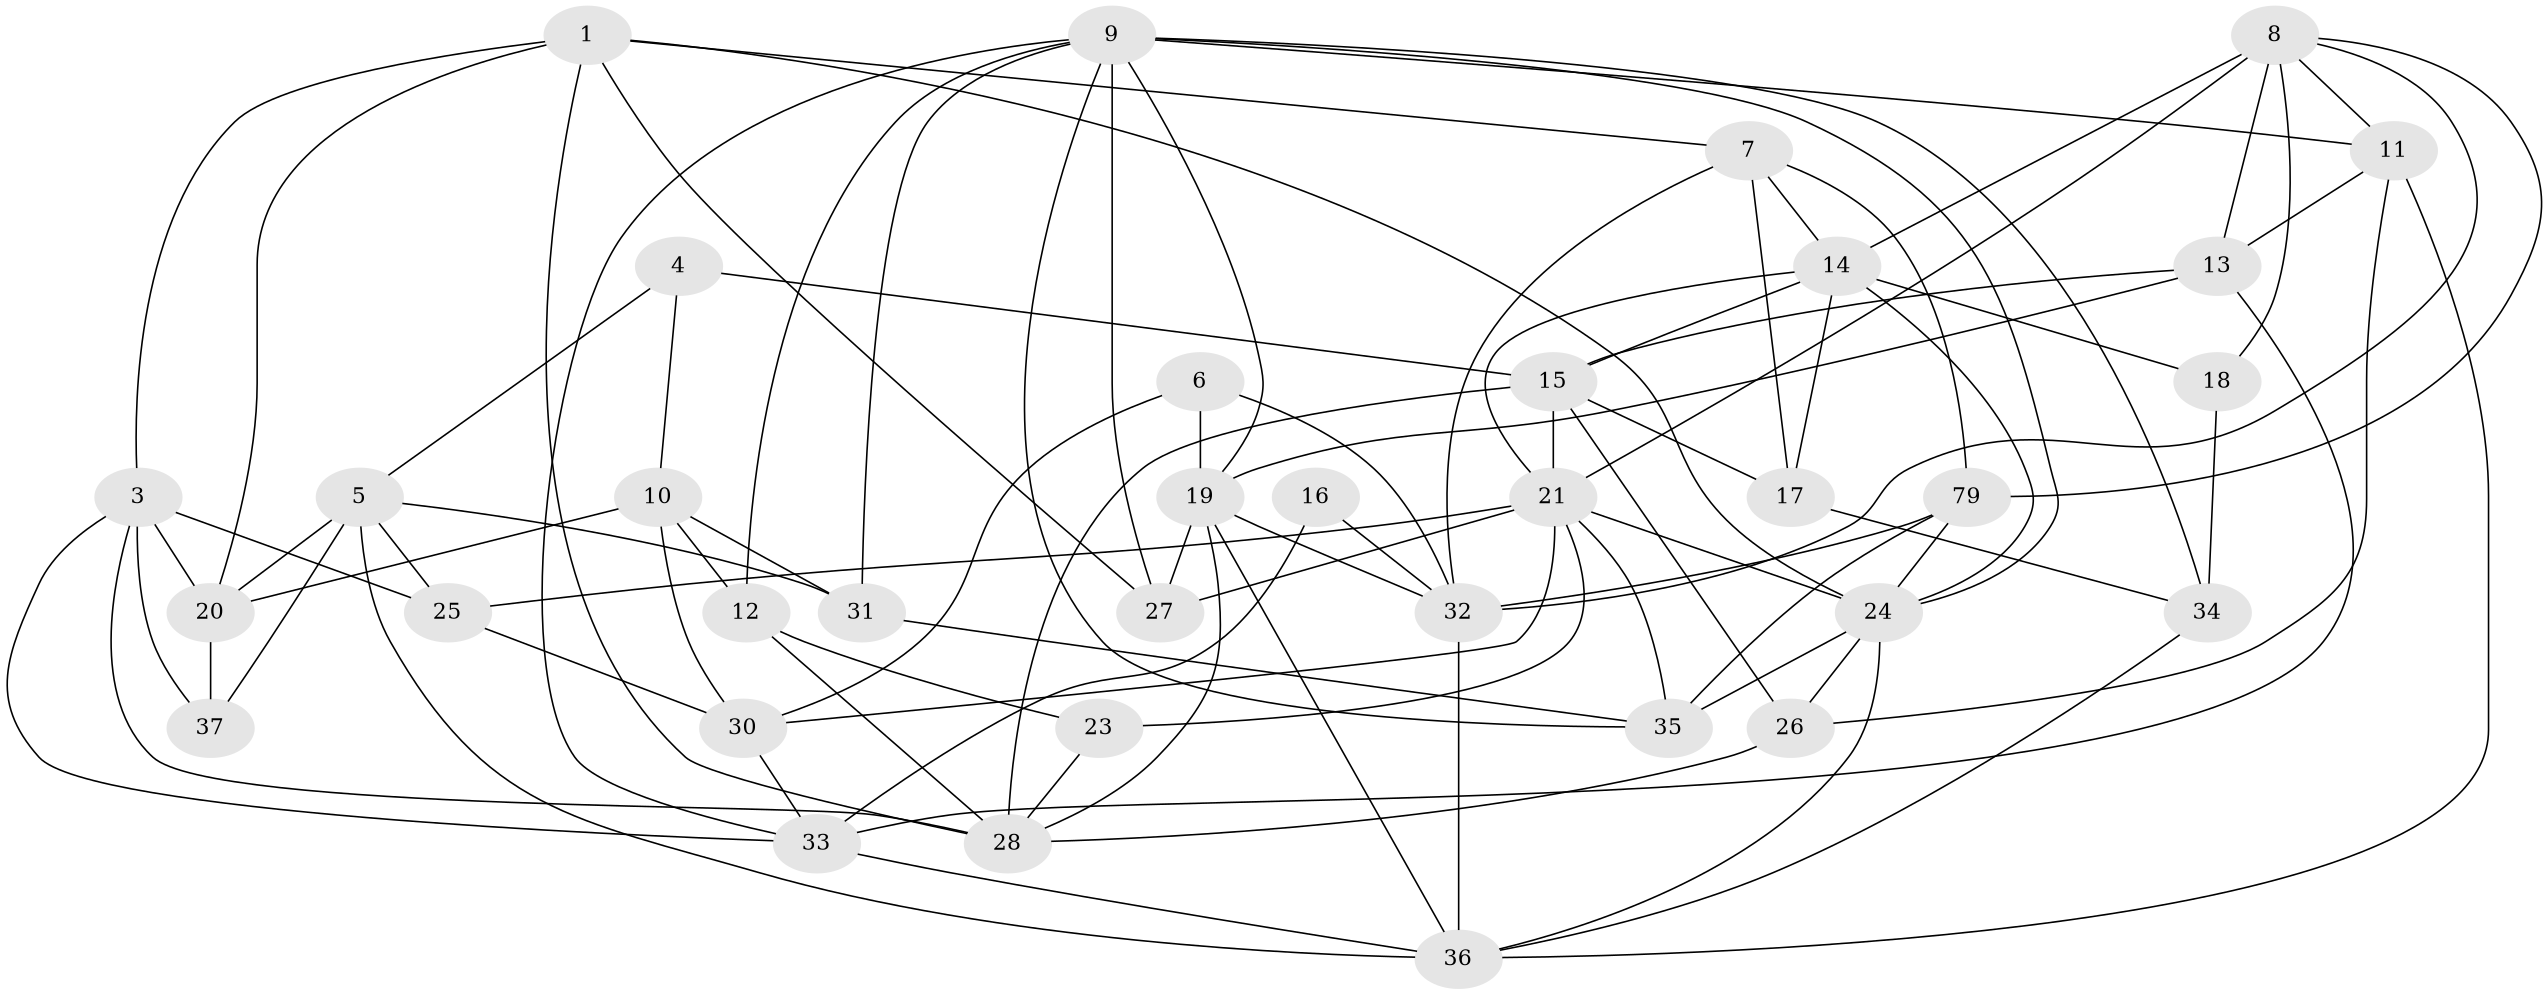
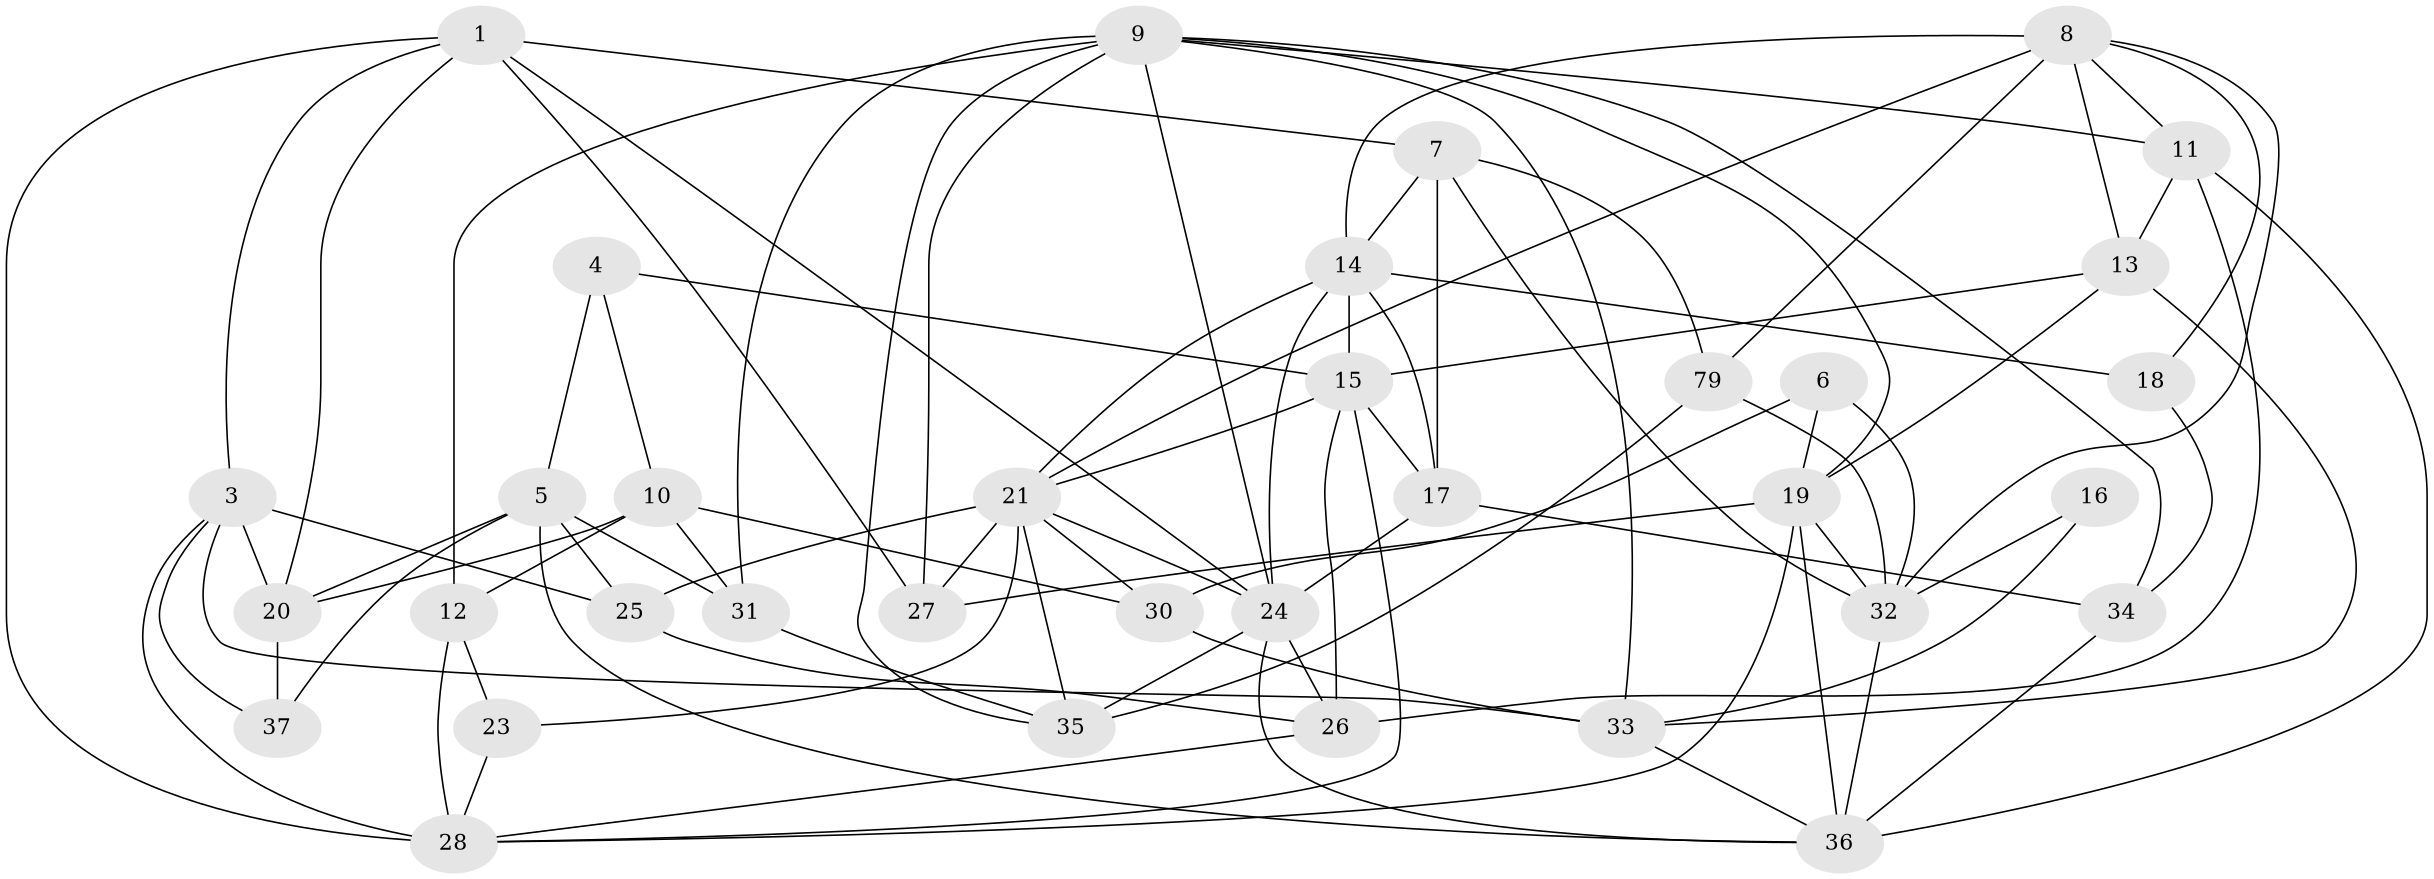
edge "79" -- "24": now "17" -- "24"
edge "25" -- "30": now "25" -- "26"
